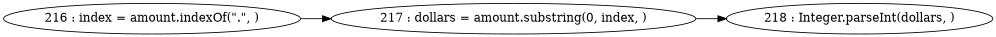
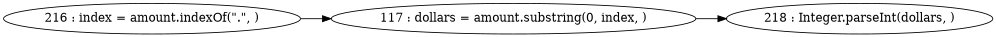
node "217 : dollars = amount.substring(0, index, )": label "217 : dollars = amount.substring(0, index, )" -> "117 : dollars = amount.substring(0, index, )"
